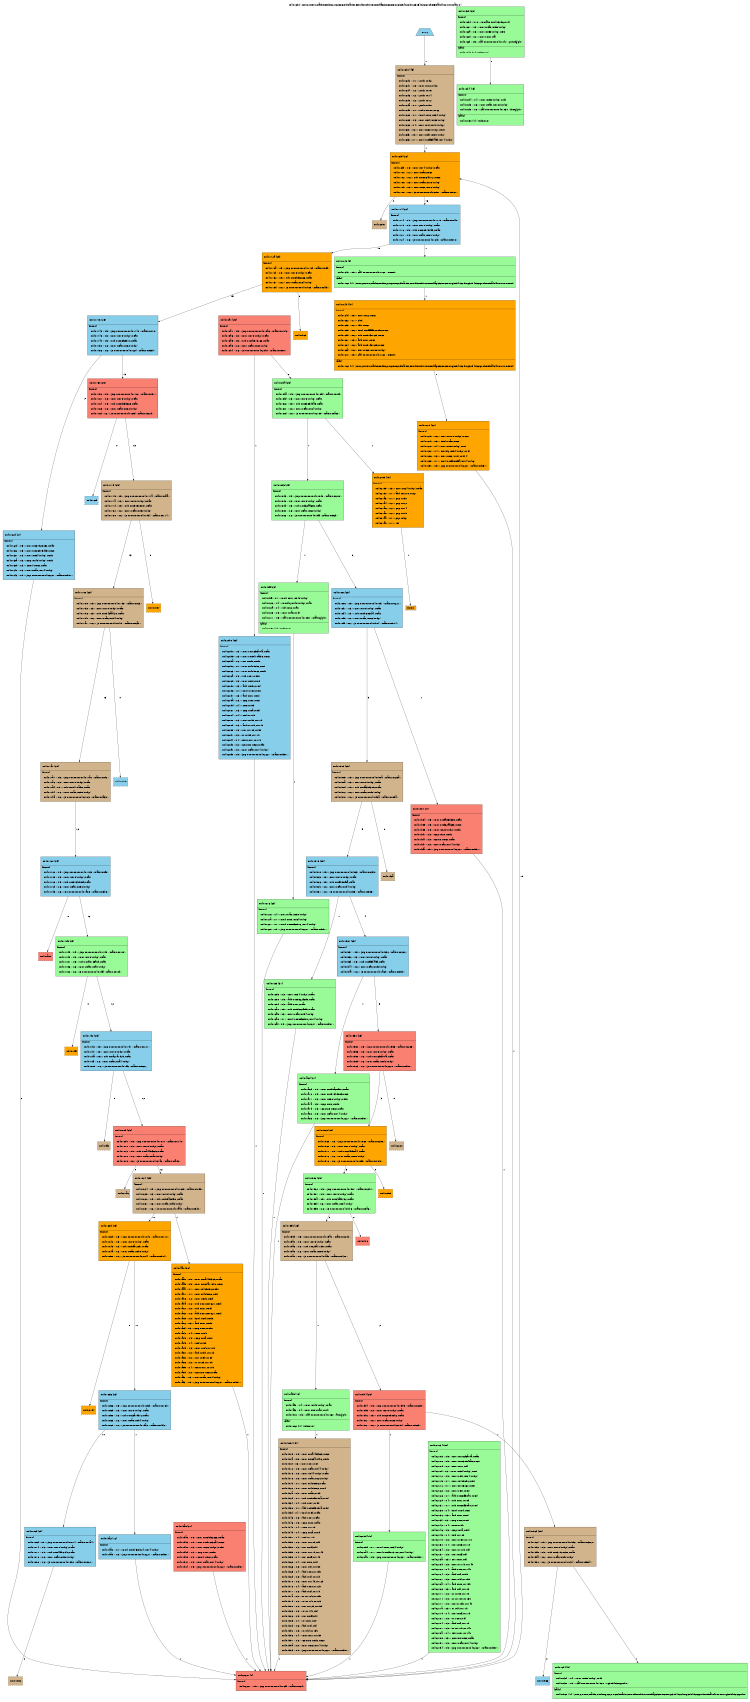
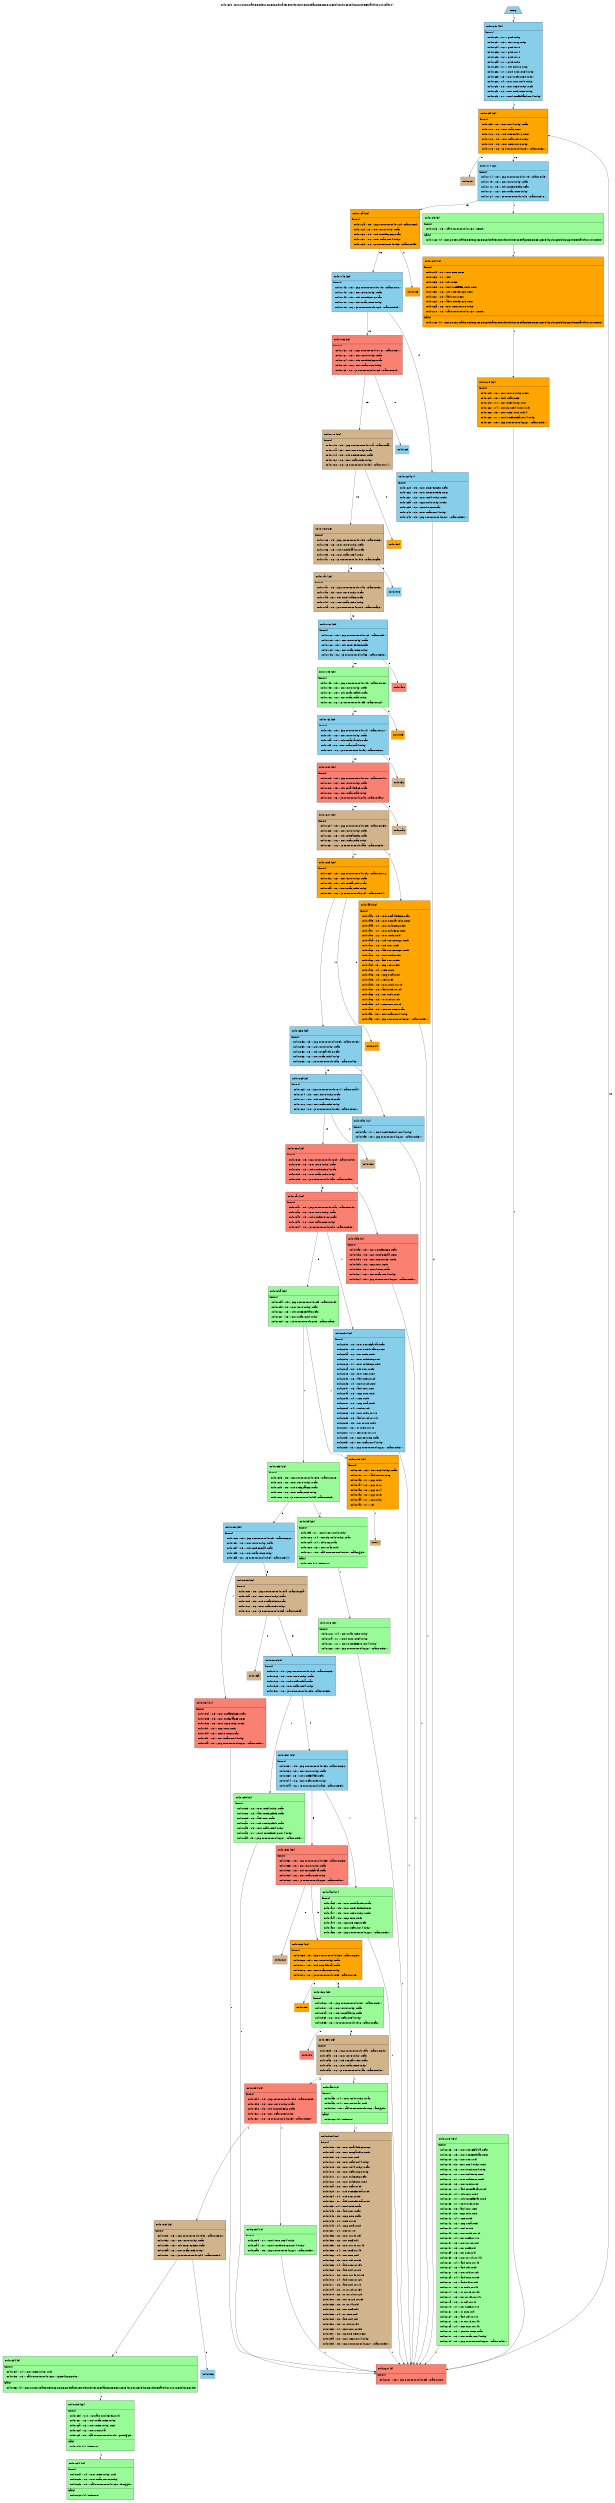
node "0x4016d0 [45]": fillcolor tan -> skyblue
node "0x401888 [25]": added
edge "0x401cb4 [9]" -> "0x401cbd [23]": added, label "1"
